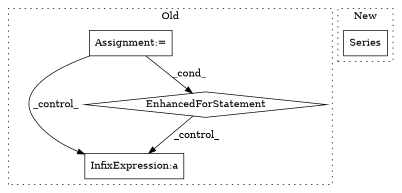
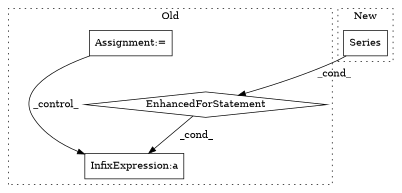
edge "Assignment:=" -> "EnhancedForStatement": now "Series" -> "EnhancedForStatement"
edge "EnhancedForStatement" -> "InfixExpression:a": label "_control_" -> "_cond_"
